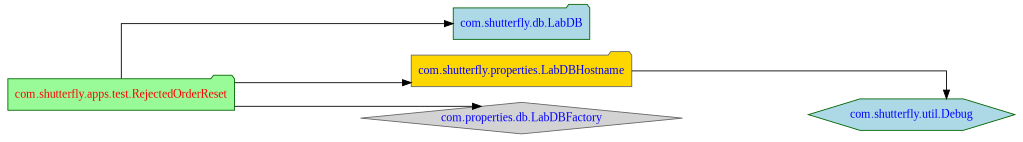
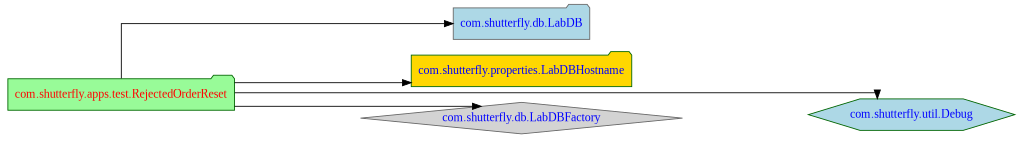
node "com.shutterfly.db.LabDB": color darkgreen -> gray40
node "com.shutterfly.properties.LabDBHostname": color gray40 -> darkgreen
edge "com.shutterfly.properties.LabDBHostname" -> "com.shutterfly.util.Debug": now "com.shutterfly.apps.test.RejectedOrderReset" -> "com.shutterfly.util.Debug"
node "com.properties.db.LabDBFactory": label "com.properties.db.LabDBFactory" -> "com.shutterfly.db.LabDBFactory"
